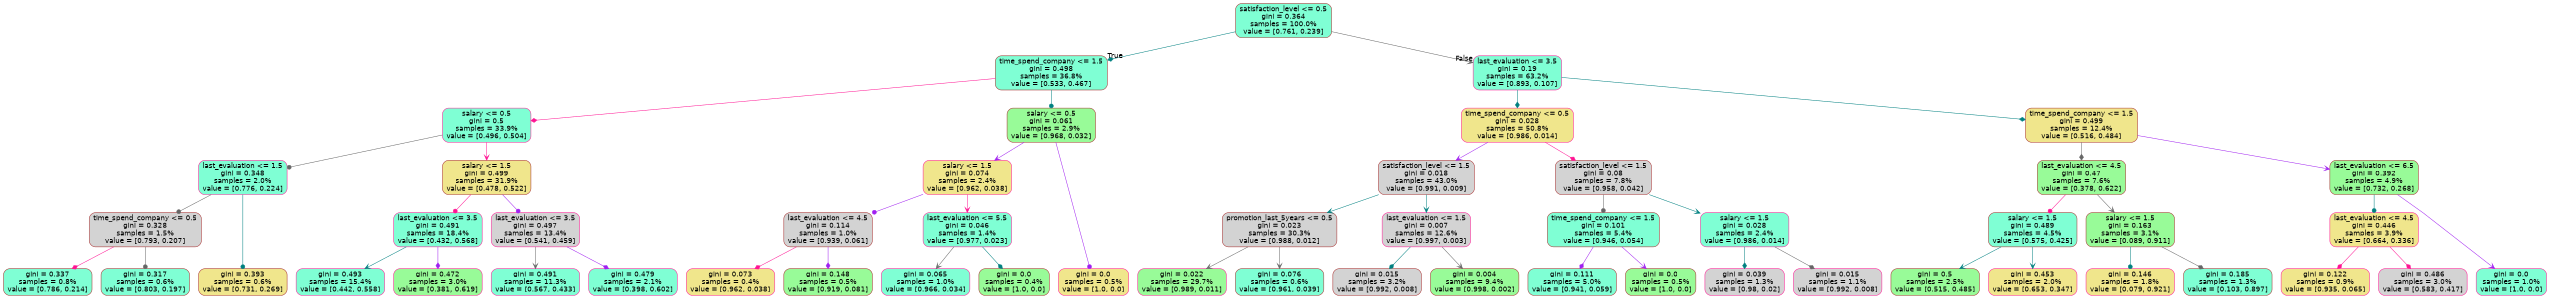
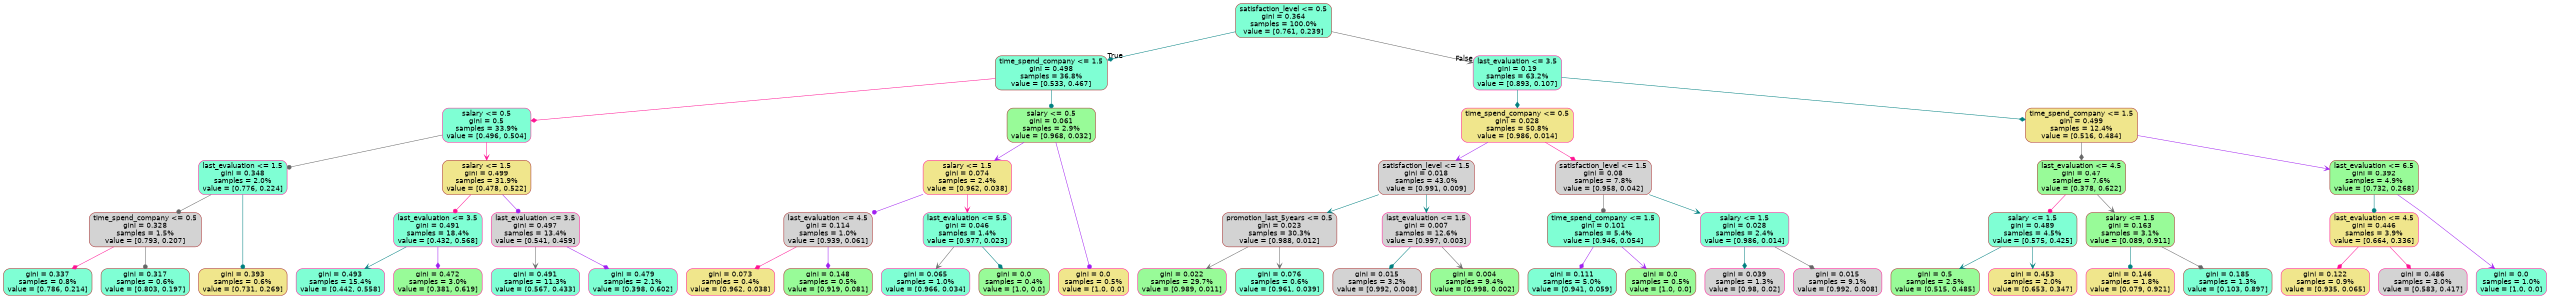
node "gini = 0.015 samples = 1.1% value = [0.992, 0.008]": label "gini = 0.015 samples = 1.1% value = [0.992, 0.008]" -> "gini = 0.015 samples = 9.1% value = [0.992, 0.008]"
